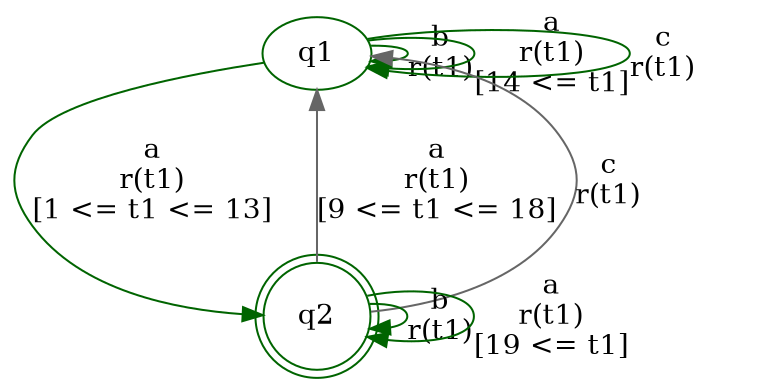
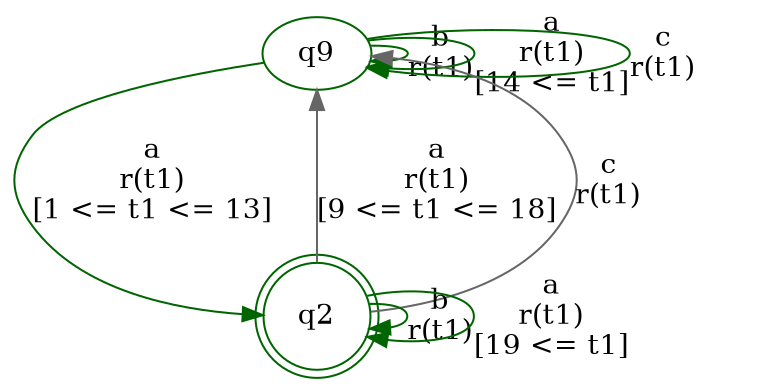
node "q1": label "q1" -> "q9"
